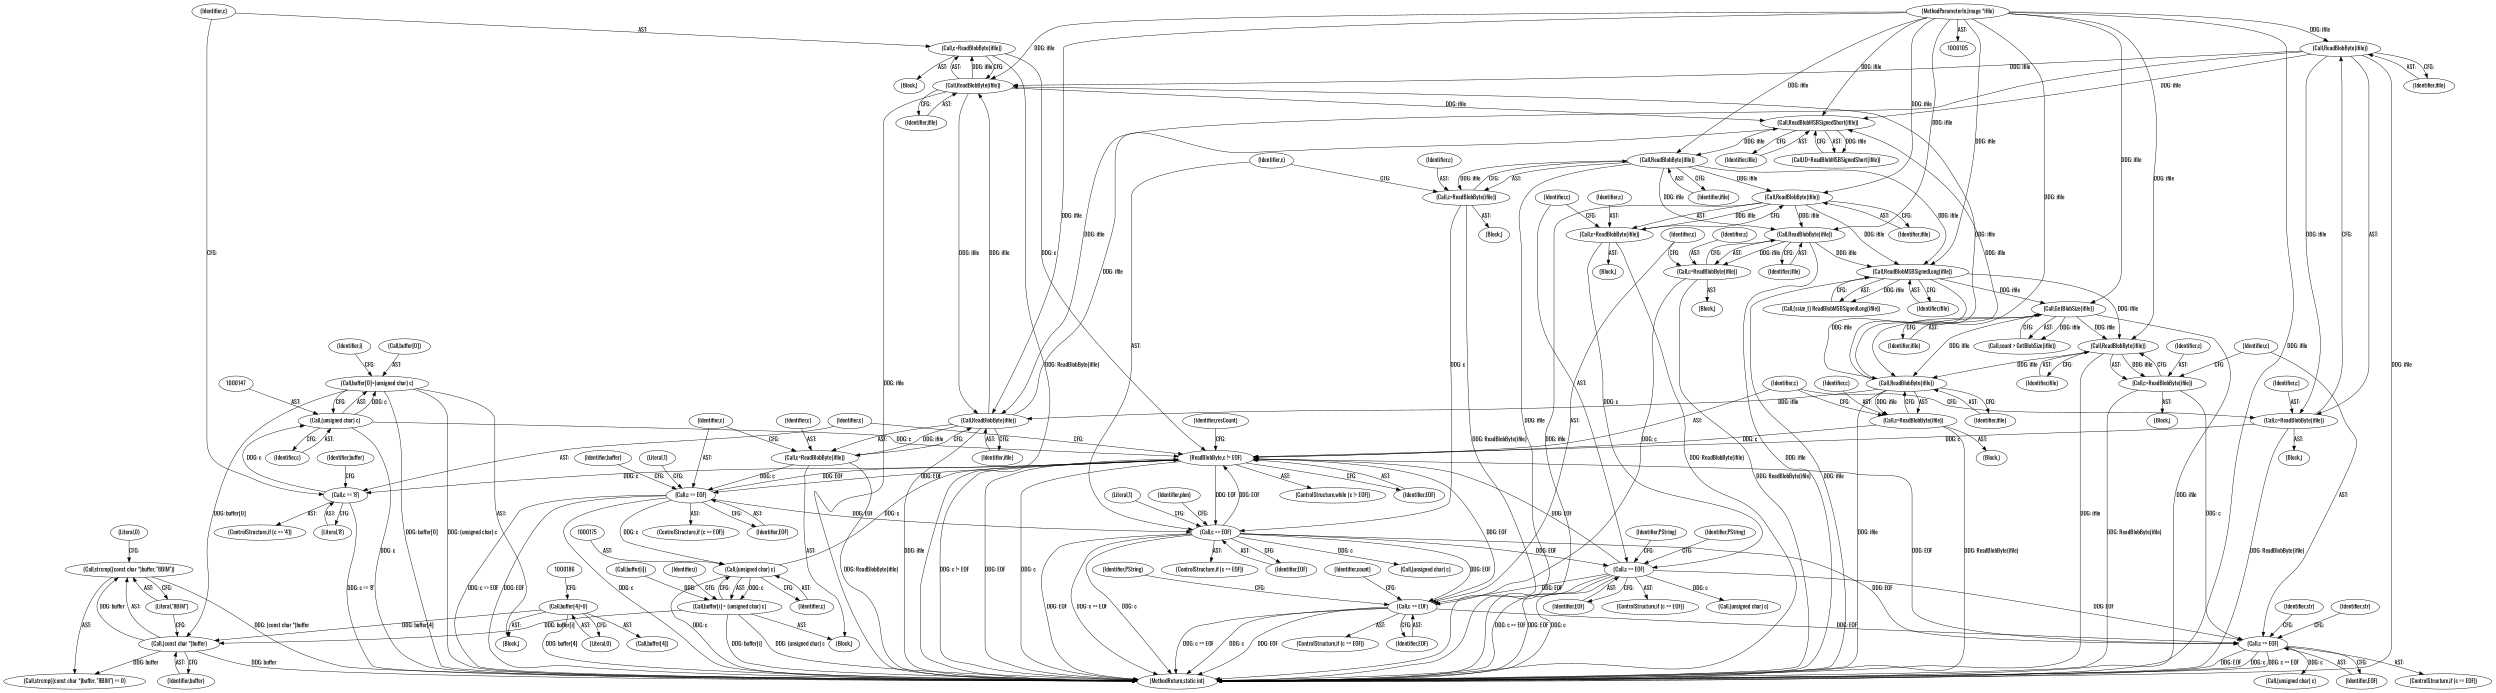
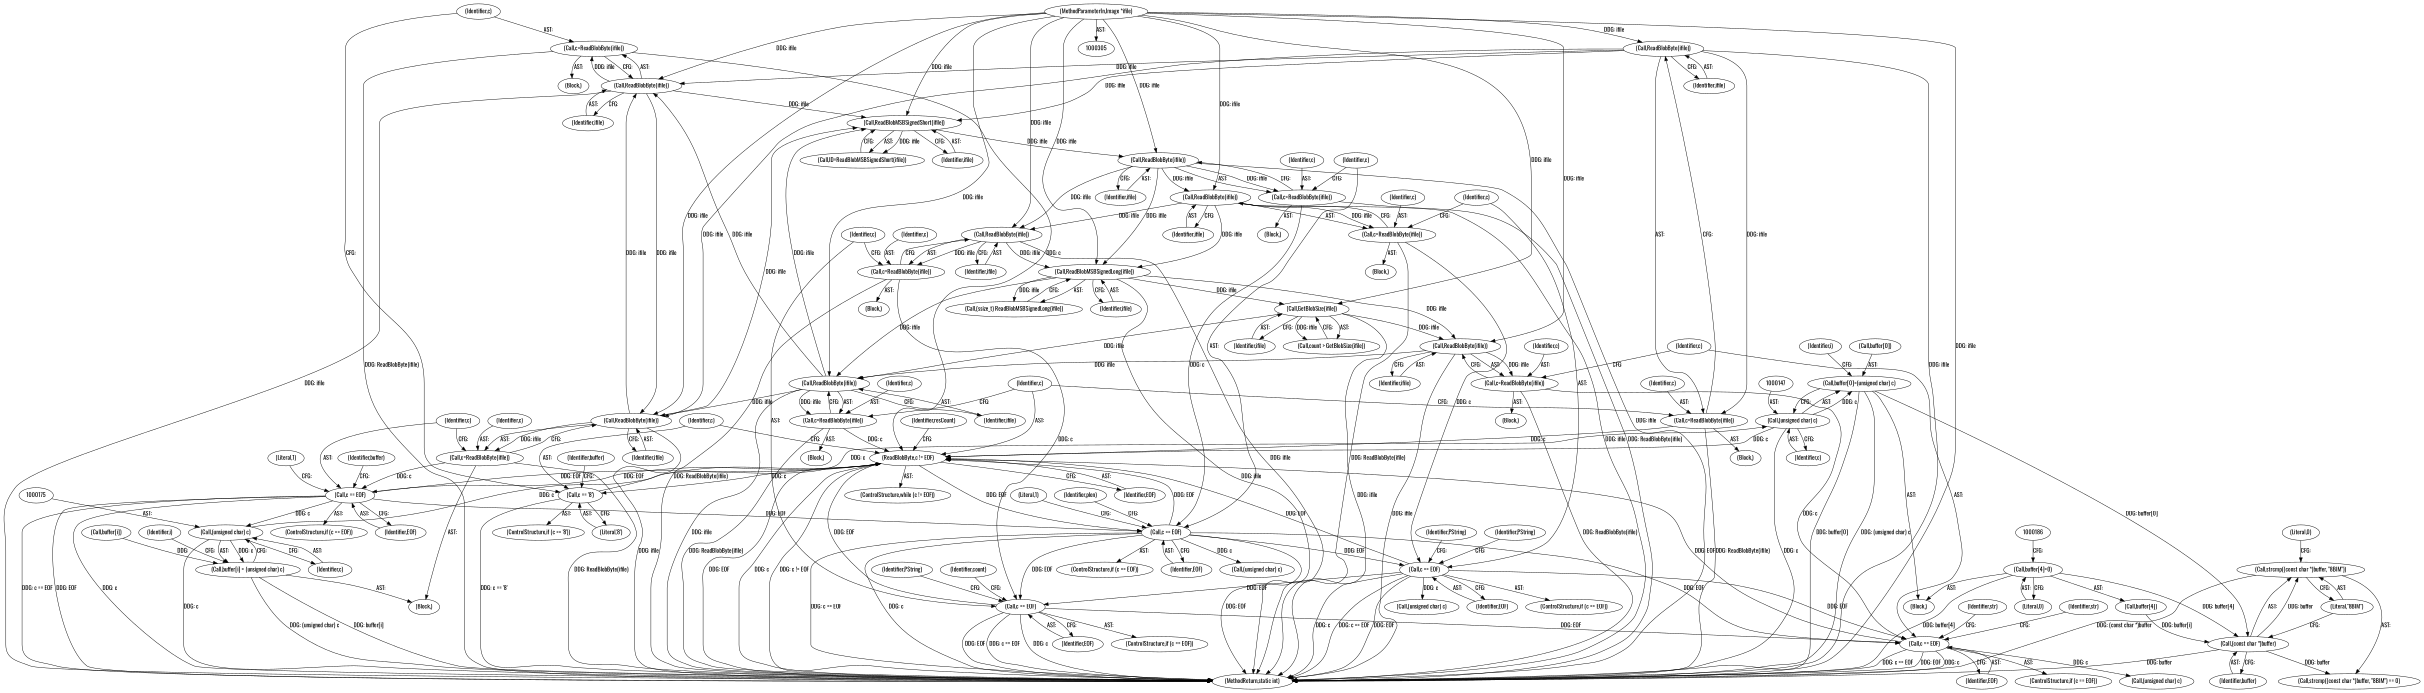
node "1000105": label "1000105" -> "1000305"
node "(ControlStructure,if (c == '4'))": label "(ControlStructure,if (c == '4'))" -> "(ControlStructure,if (c == '8'))"
edge "(Call,buffer[i] = (unsigned char) c)" -> "(Call,(const char *)buffer)": now "(Call,buffer[4])" -> "(Call,(const char *)buffer)"
